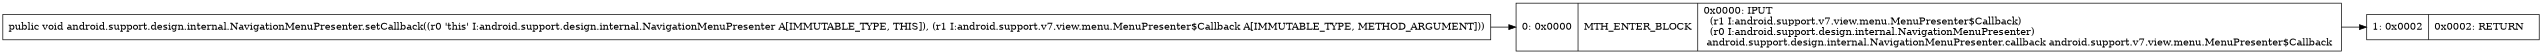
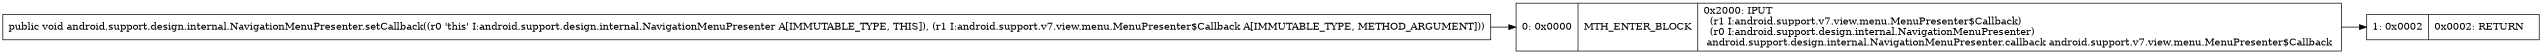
node "0: 0x0000": text "0x0000: IPUT" -> "0x2000: IPUT"
